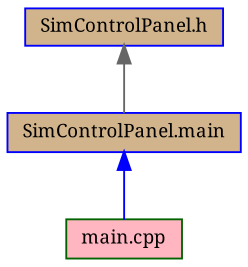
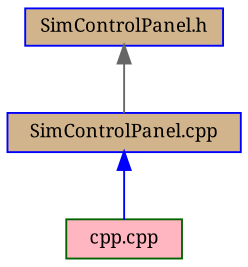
node "SimControlPanel.main": label "SimControlPanel.main" -> "SimControlPanel.cpp"
node "main.cpp": label "main.cpp" -> "cpp.cpp"
